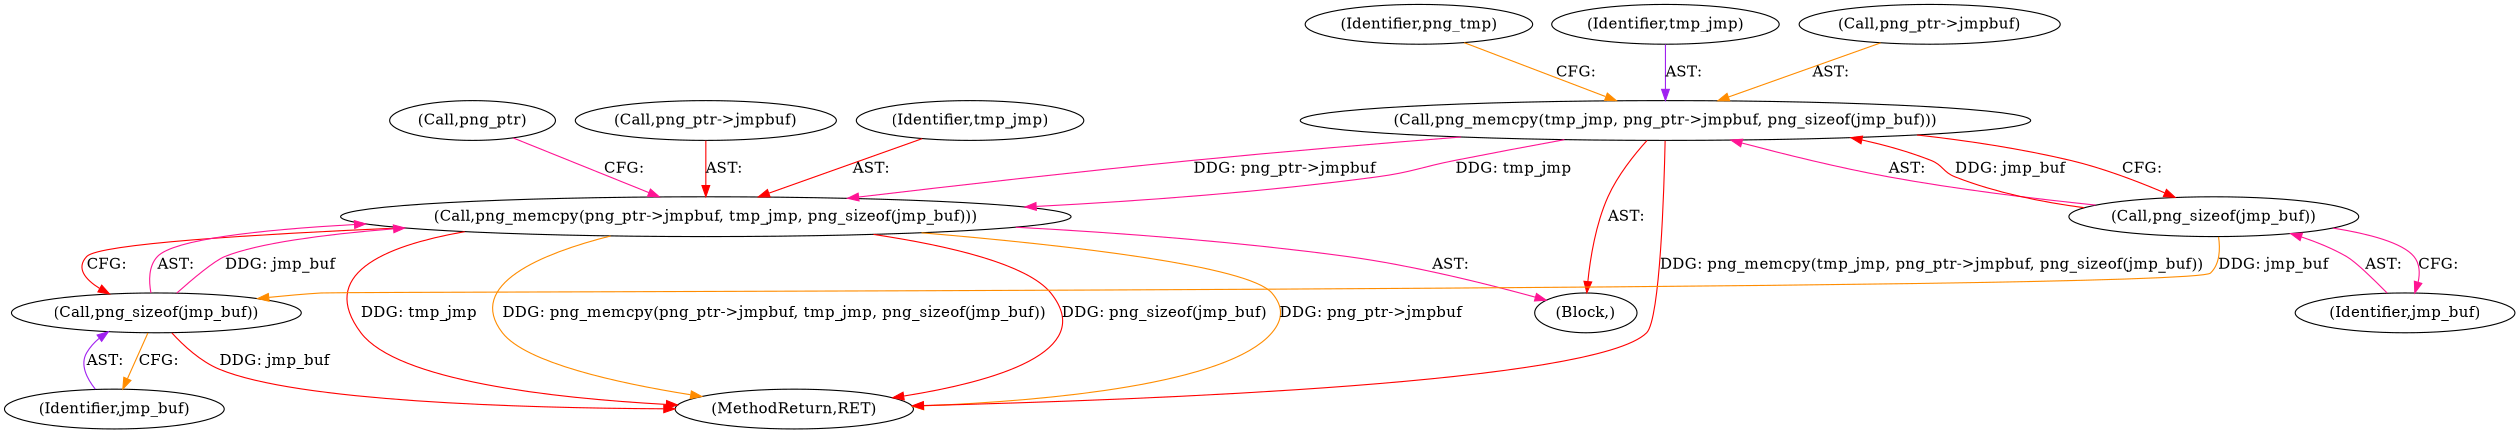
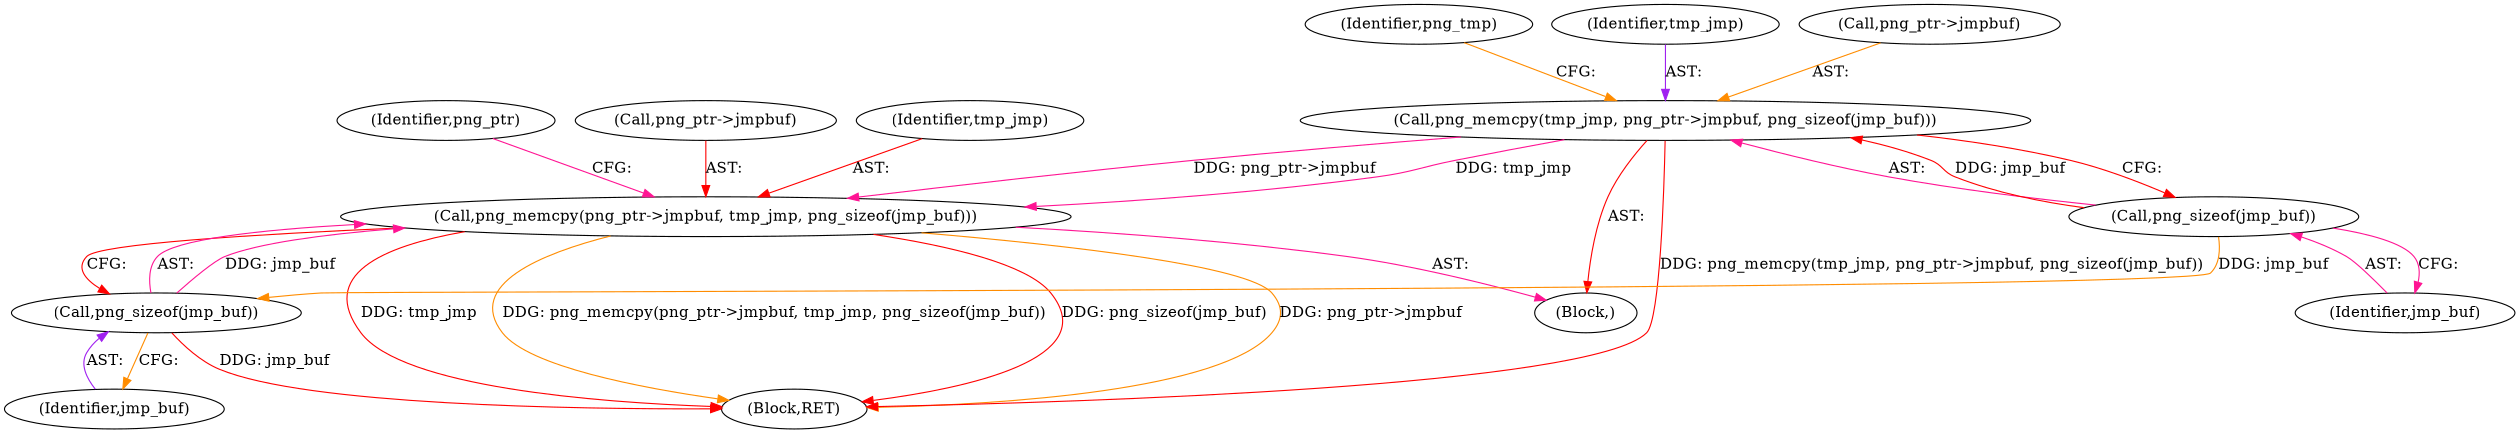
node "(Call,png_ptr)": label "(Call,png_ptr)" -> "(Identifier,png_ptr)"
node "(MethodReturn,RET)": label "(MethodReturn,RET)" -> "(Block,RET)"
